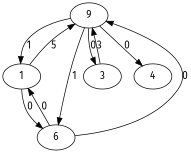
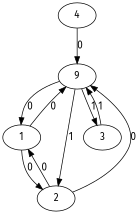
edge "9" -> "4": reversed
edge "9" -> "1": label "1" -> "0"
edge "1" -> "9": label "5" -> "0"
edge "9" -> "3": label "0" -> "1"
edge "3" -> "9": label "3" -> "1"
node "6": label "6" -> "2"
